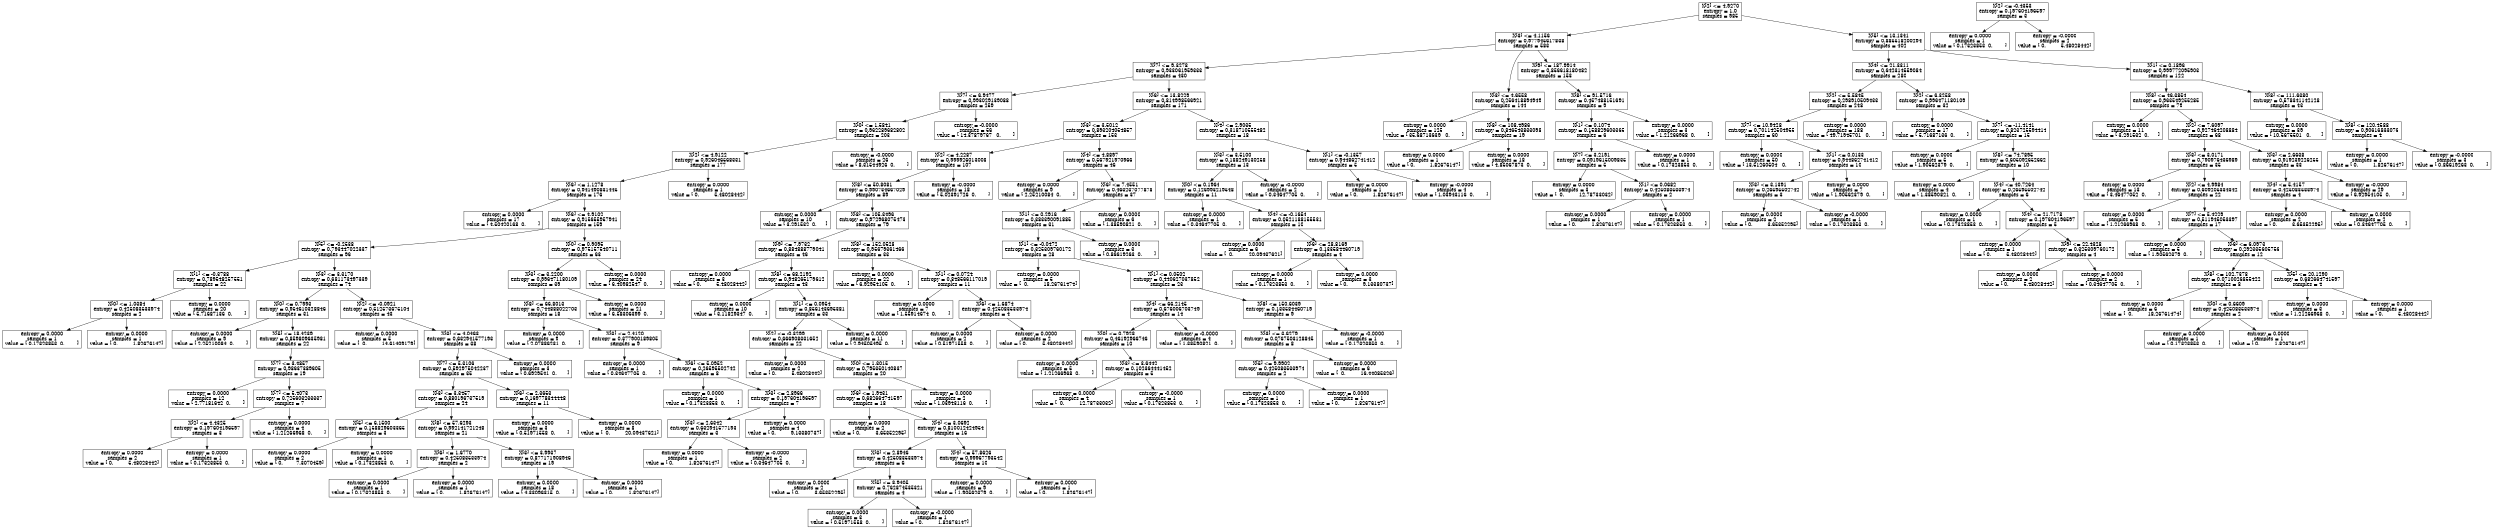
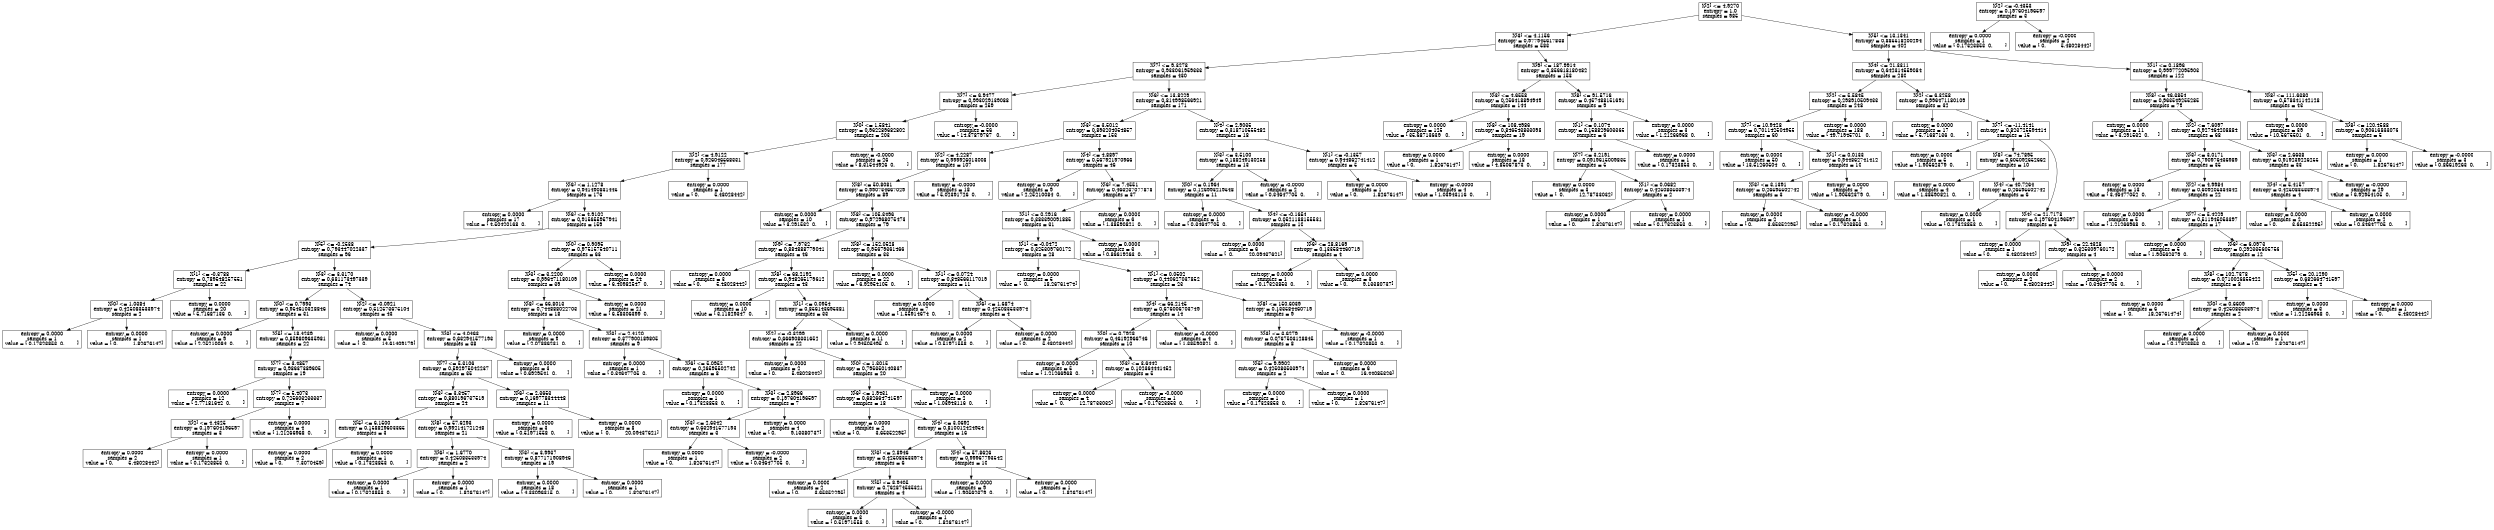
edge "X[3] <= 4.1156 entropy = 0.977945617838 samples = 583" -> "X[3] <= 4.6558 entropy = 0.256418894949 samples = 144": now "X[9] <= 187.9914 entropy = 0.856618180482 samples = 153" -> "X[3] <= 4.6558 entropy = 0.256418894949 samples = 144"
node "X[8] <= 120.4588 entropy = 0.90616833076 samples = 4": label "X[8] <= 120.4588 entropy = 0.90616833076 samples = 4" -> "X[8] <= 120.4588 entropy = 0.90616833076 samples = 5"
edge "X[4] <= 40.7264 entropy = 0.26595502742 samples = 6" -> "X[4] <= 21.7178 entropy = 0.197604196597 samples = 5": now "X[7] <= -11.4141 entropy = 0.823725594414 samples = 15" -> "X[4] <= 21.7178 entropy = 0.197604196597 samples = 5"
edge "X[6] <= 4.9102 entropy = 0.915655957941 samples = 159" -> "X[0] <= 0.9095 entropy = 0.975157540711 samples = 63": removed
